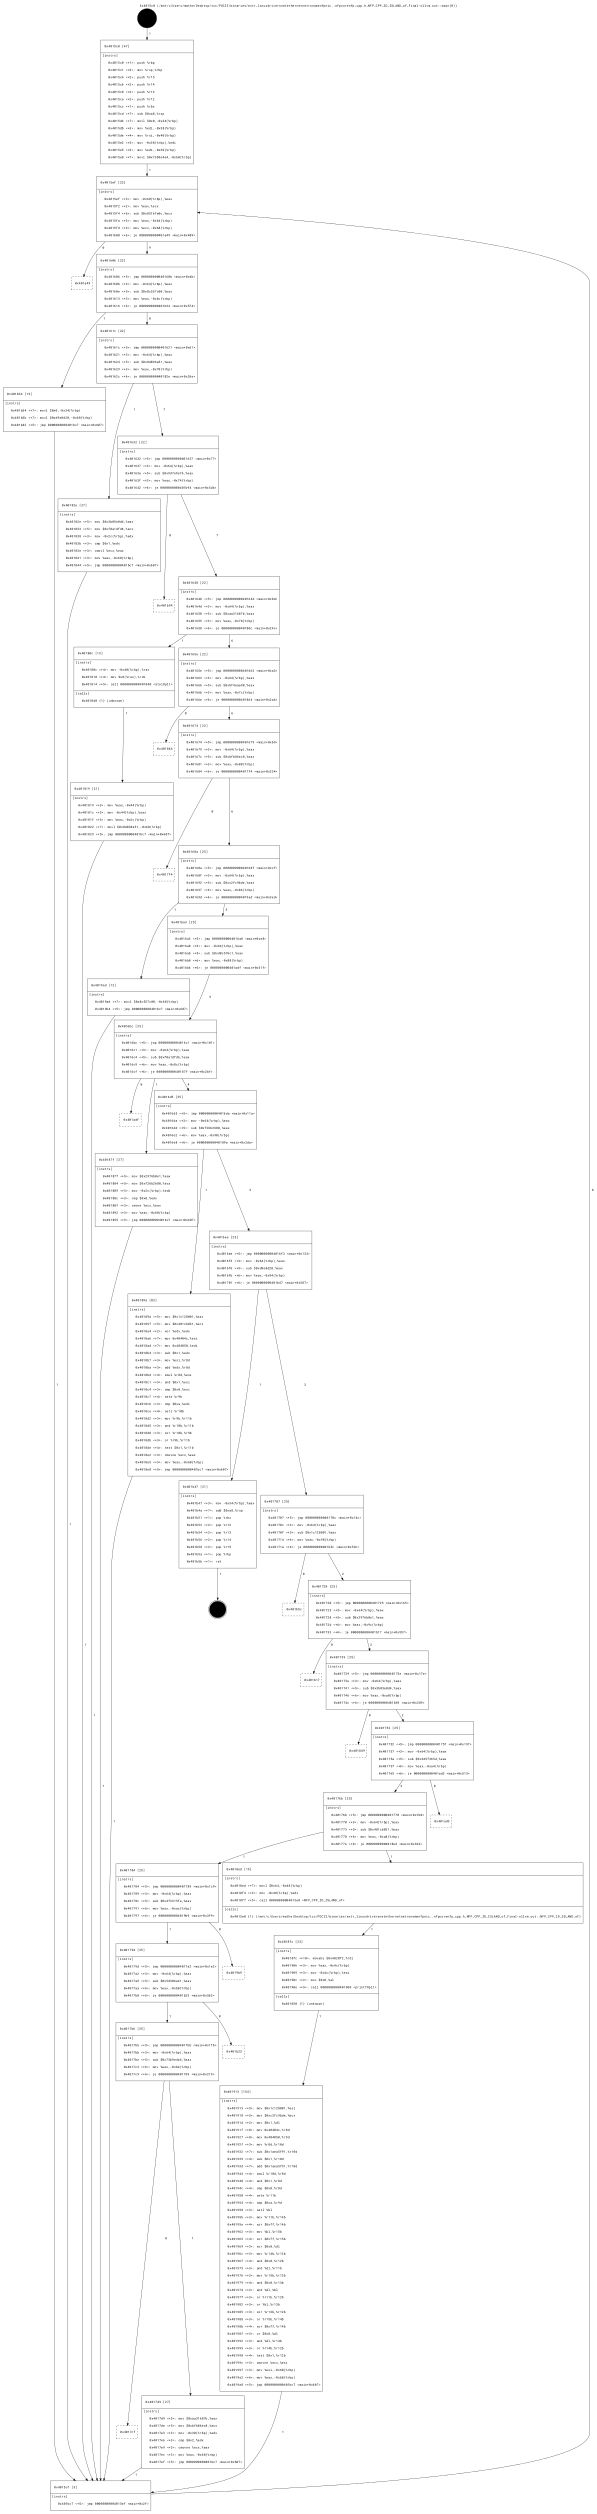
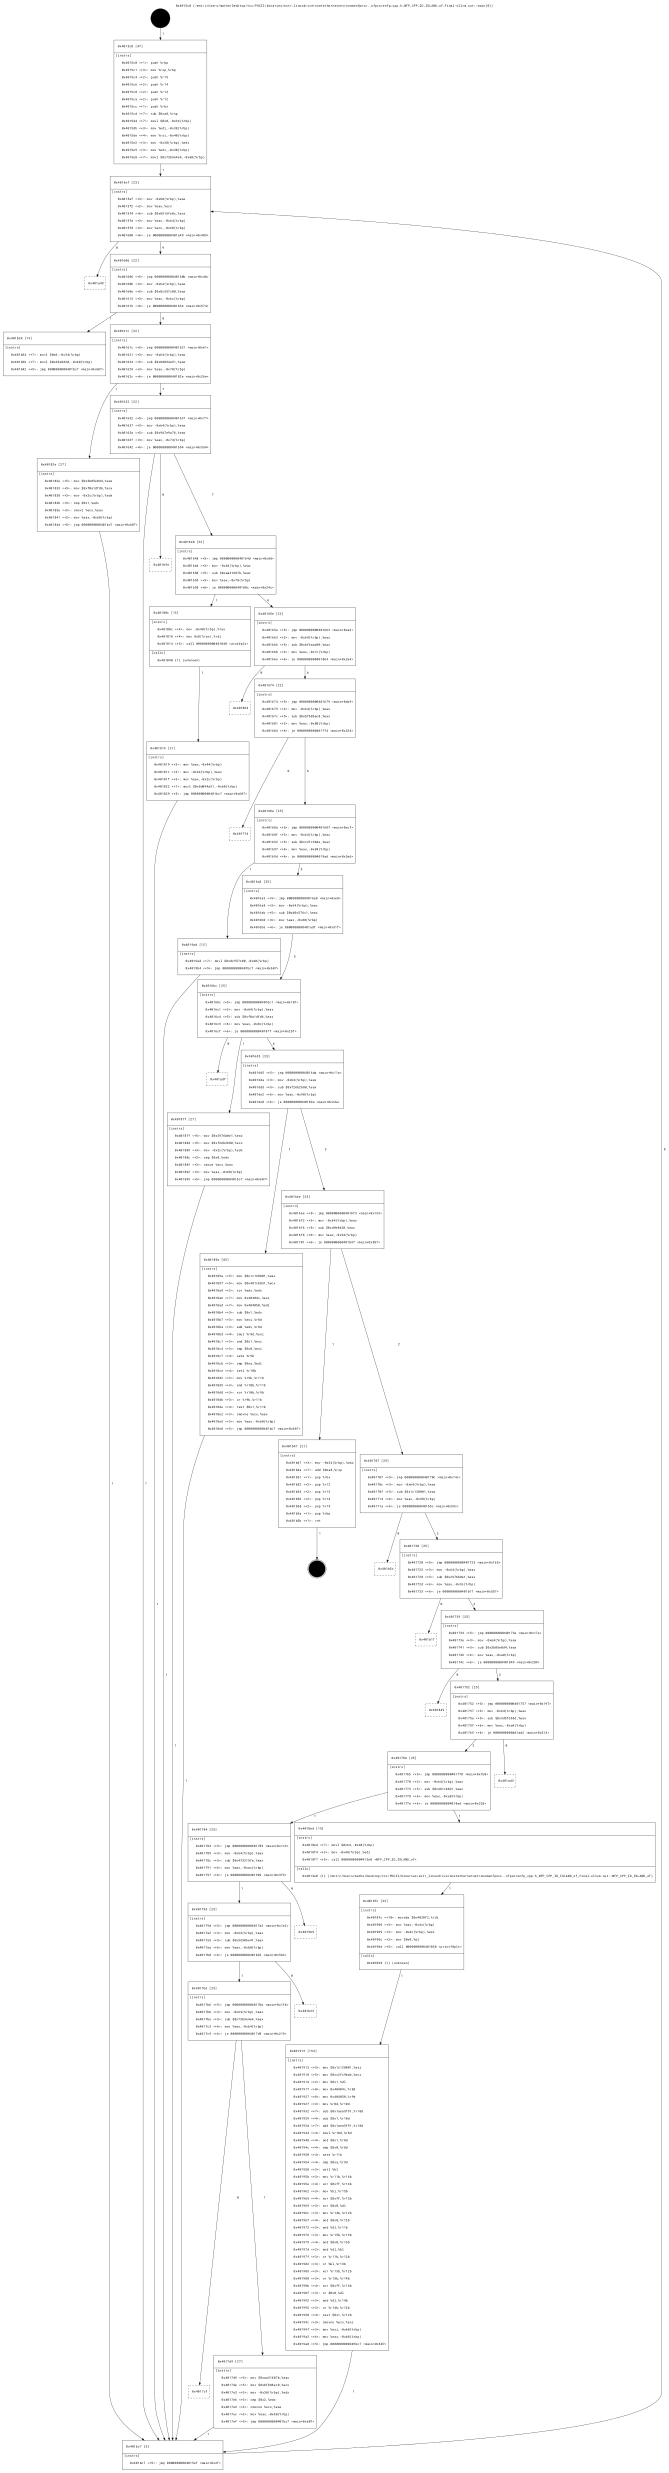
edge "0x401b34 [19]" -> "0x401bc7 [5]": now "0x401632 [22]" -> "0x401bc7 [5]"
